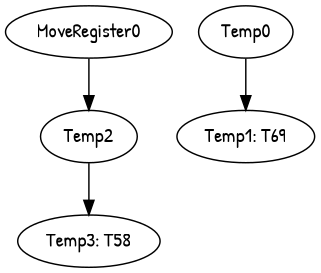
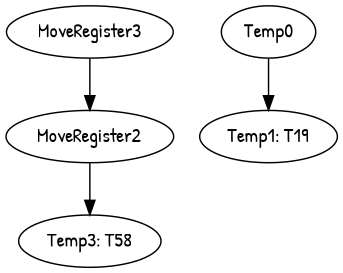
node "MoveRegister0": label "MoveRegister0" -> "MoveRegister3"
node "Temp2": label "Temp2" -> "MoveRegister2"
node "Temp1: T69": label "Temp1: T69" -> "Temp1: T19"
